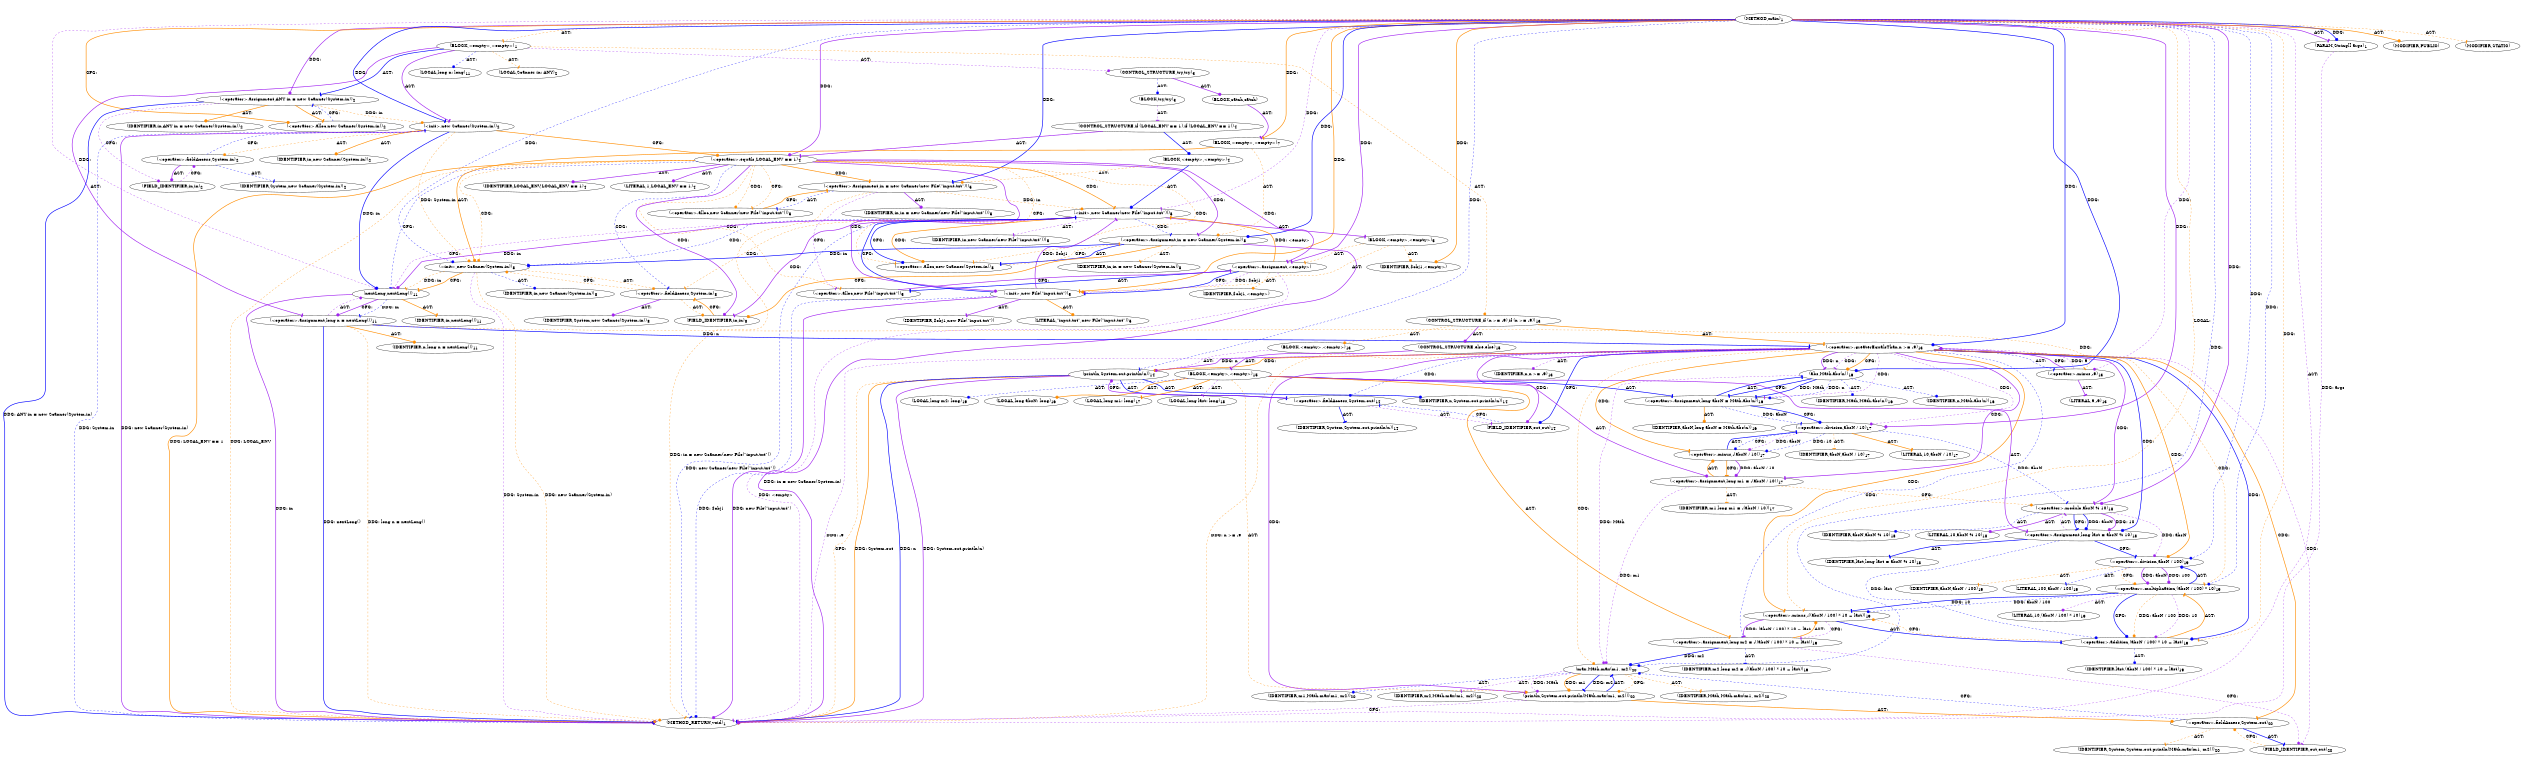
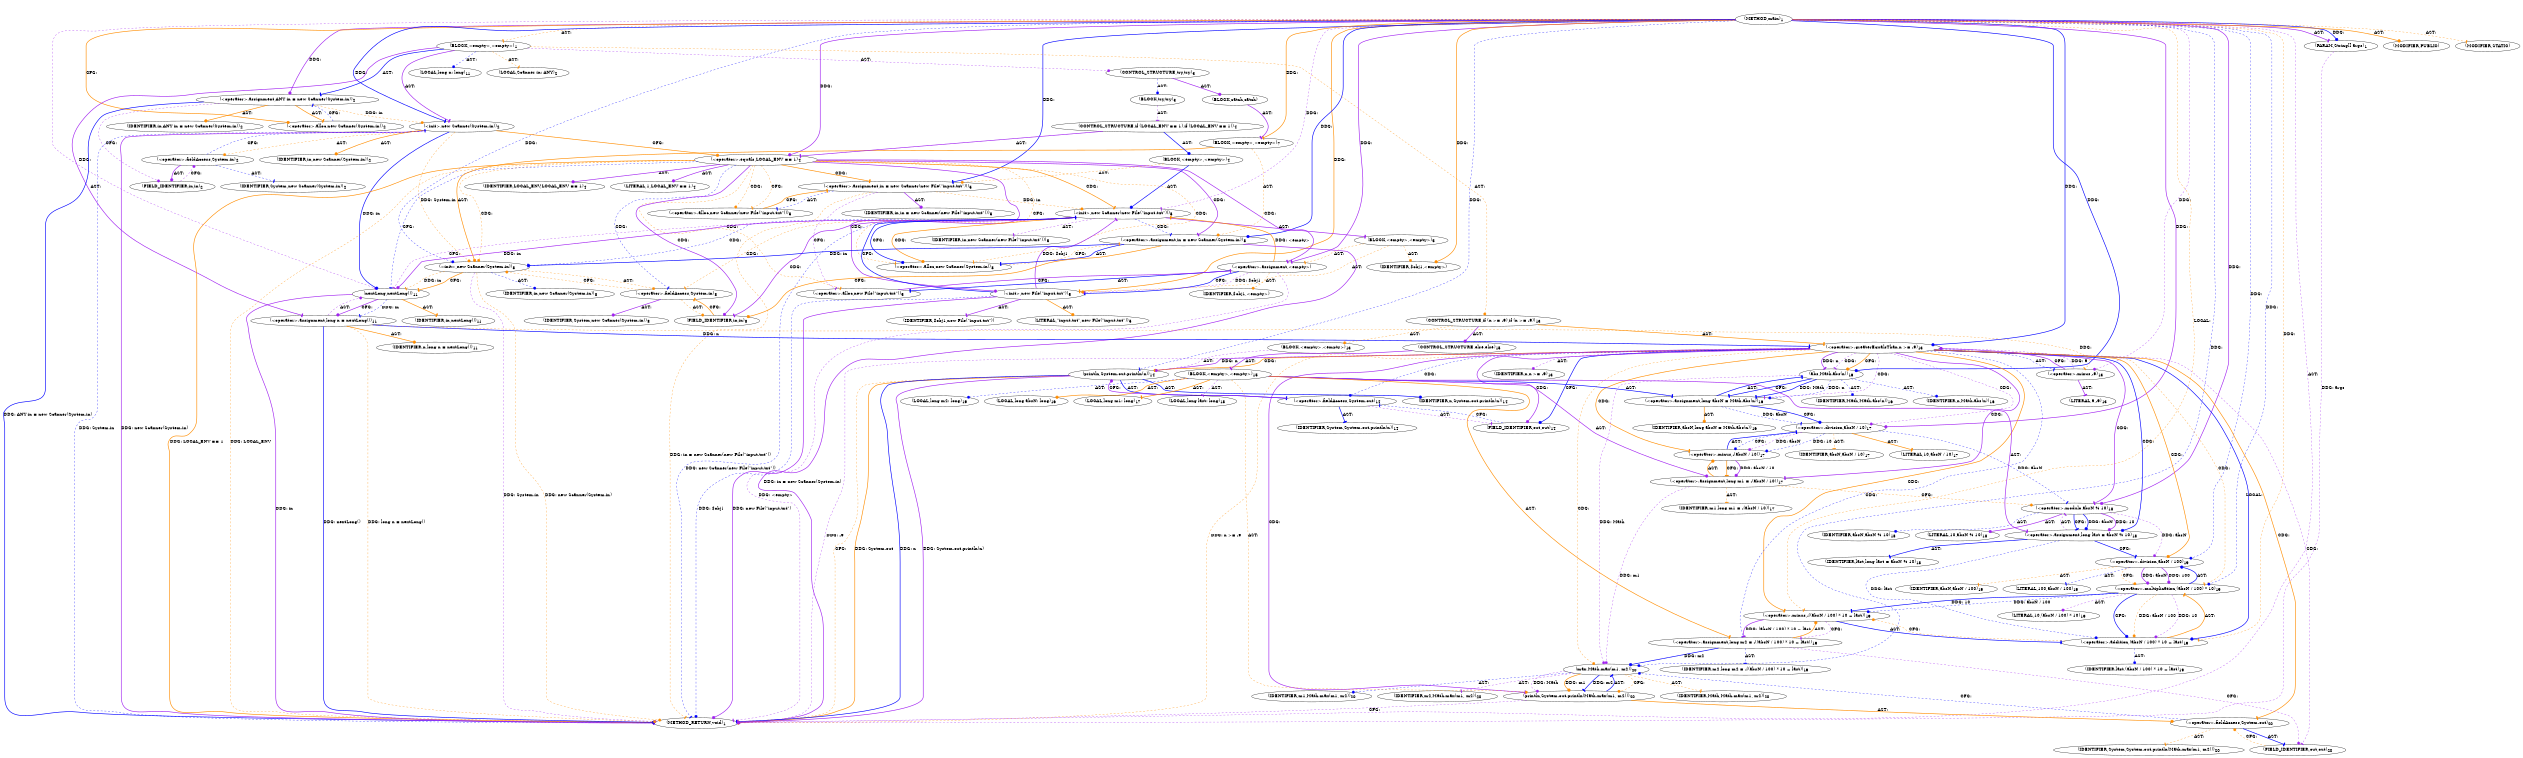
node "(IDENTIFIER,in,in = new Scanner(System.in))": removed
edge "(<operator>.greaterEqualsThan,n >= -9)" -> "(<operator>.addition,(absN / 100) * 10 + last)": label "CDG: " -> "LOCAL: "
